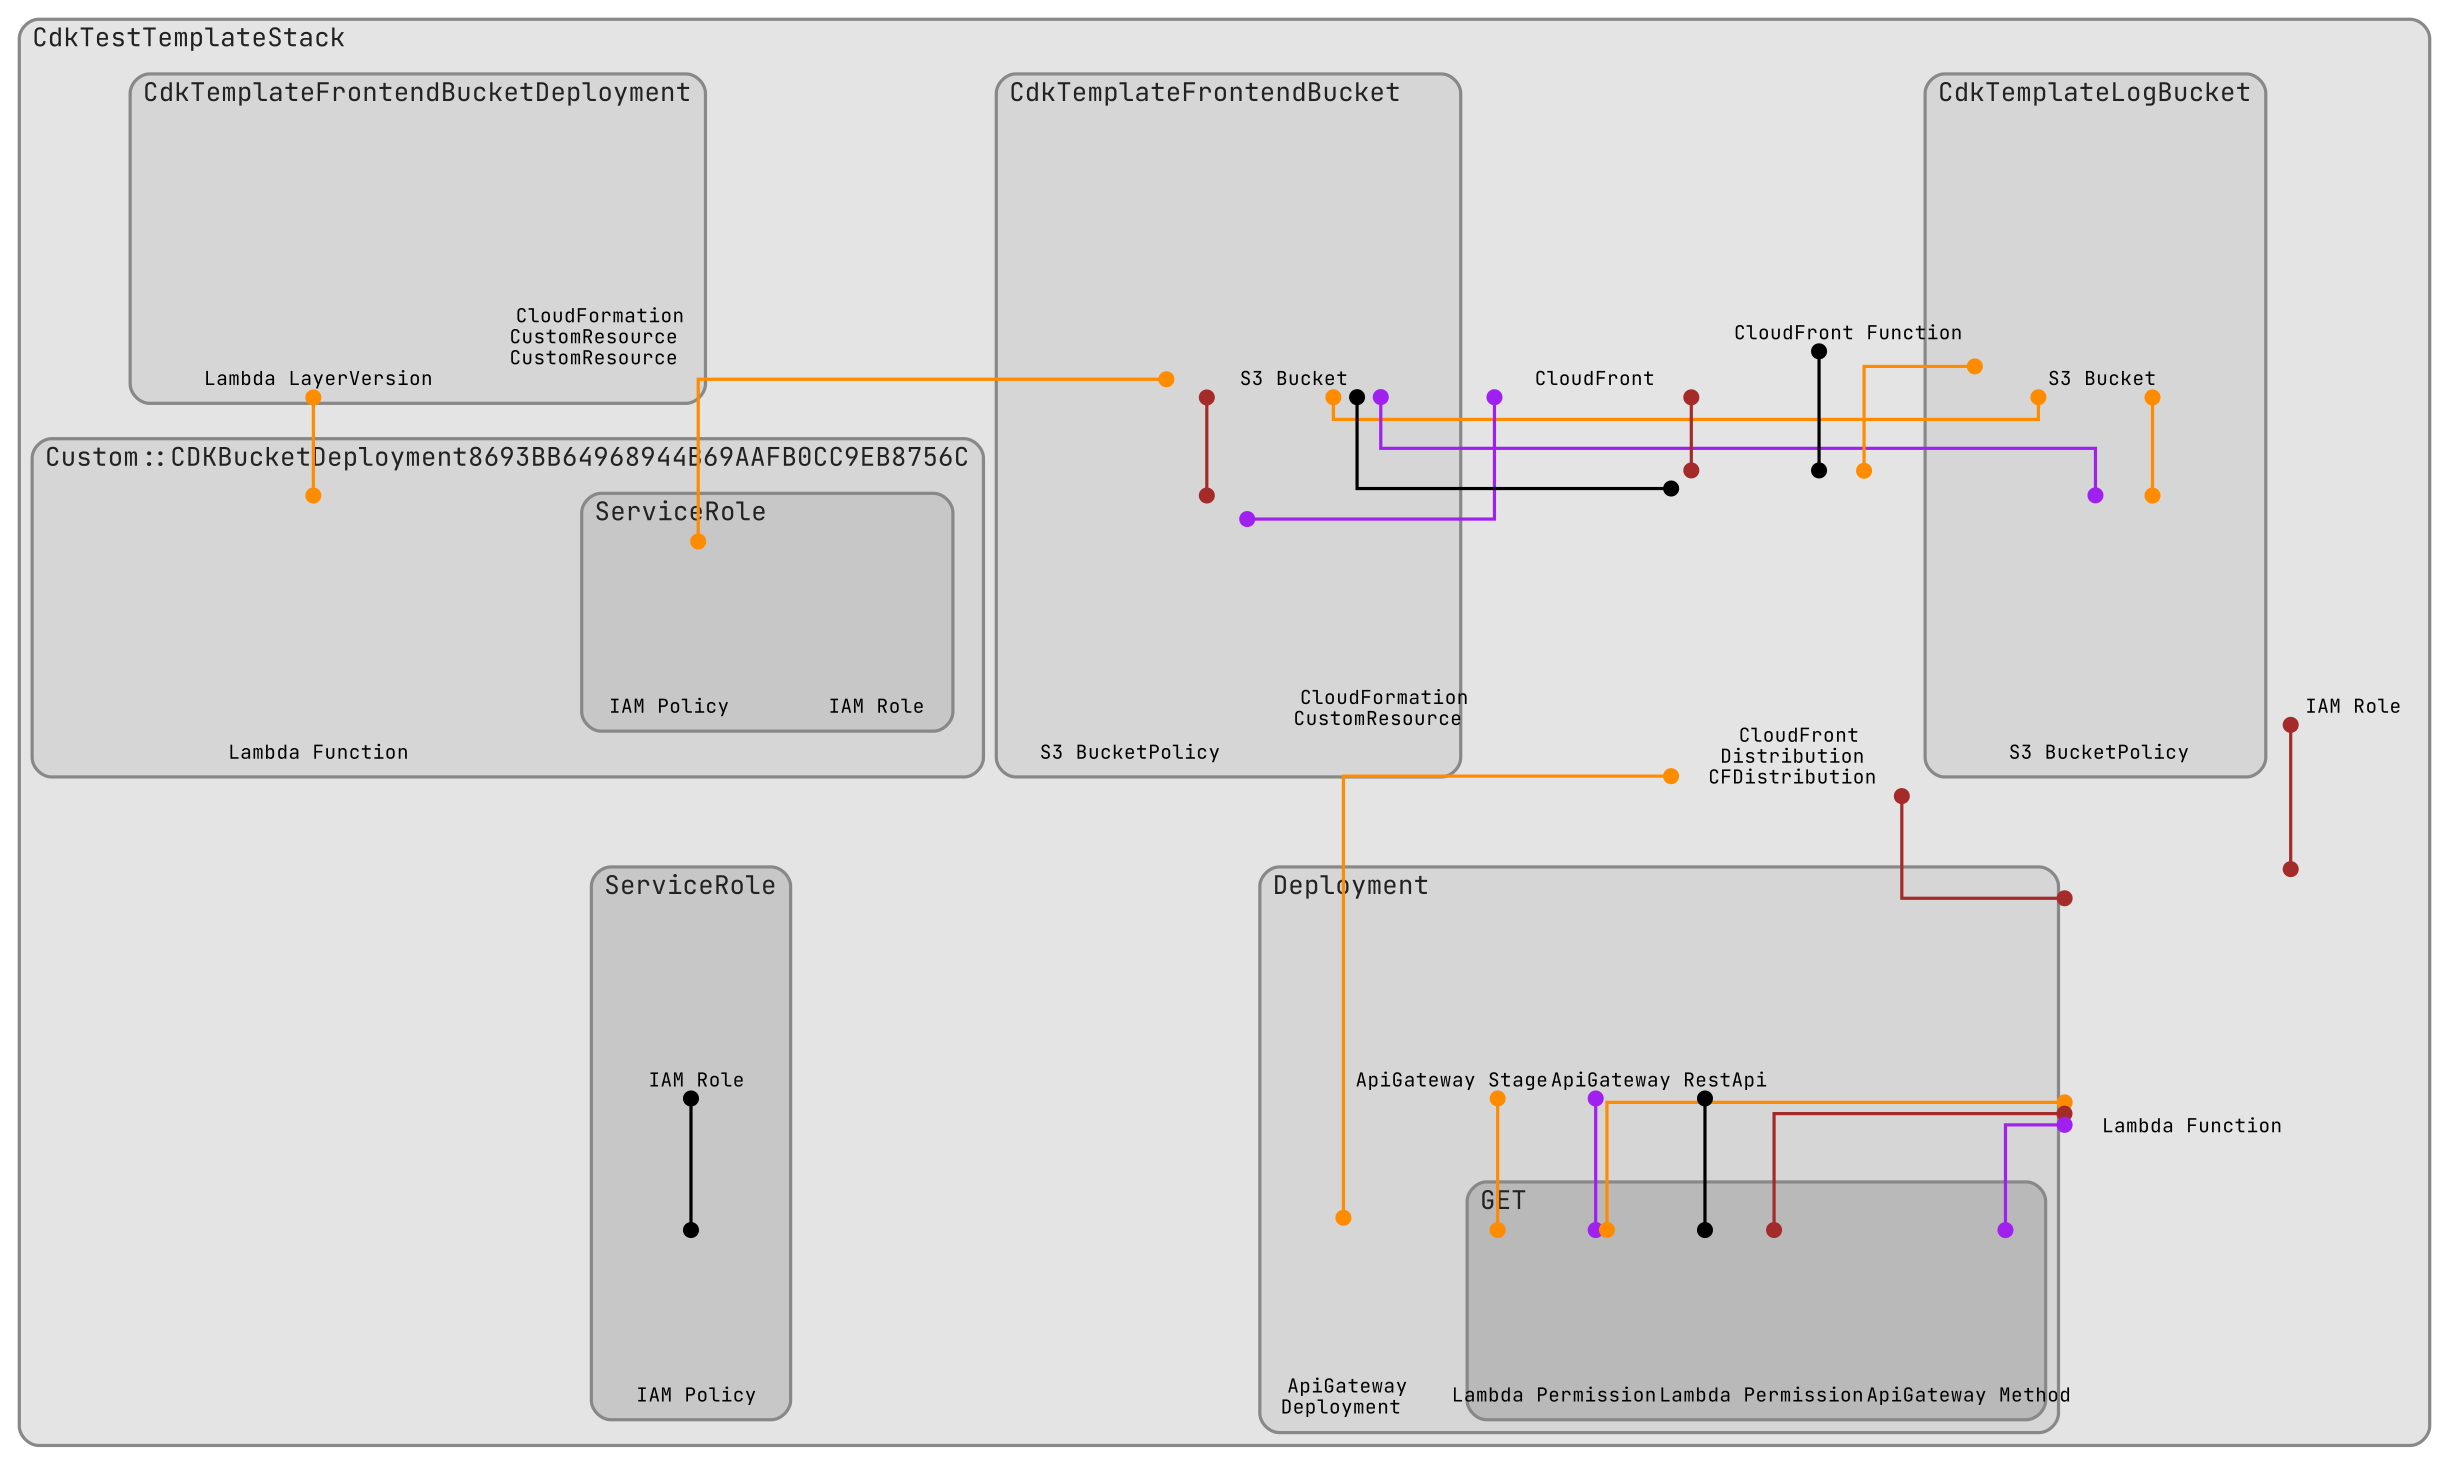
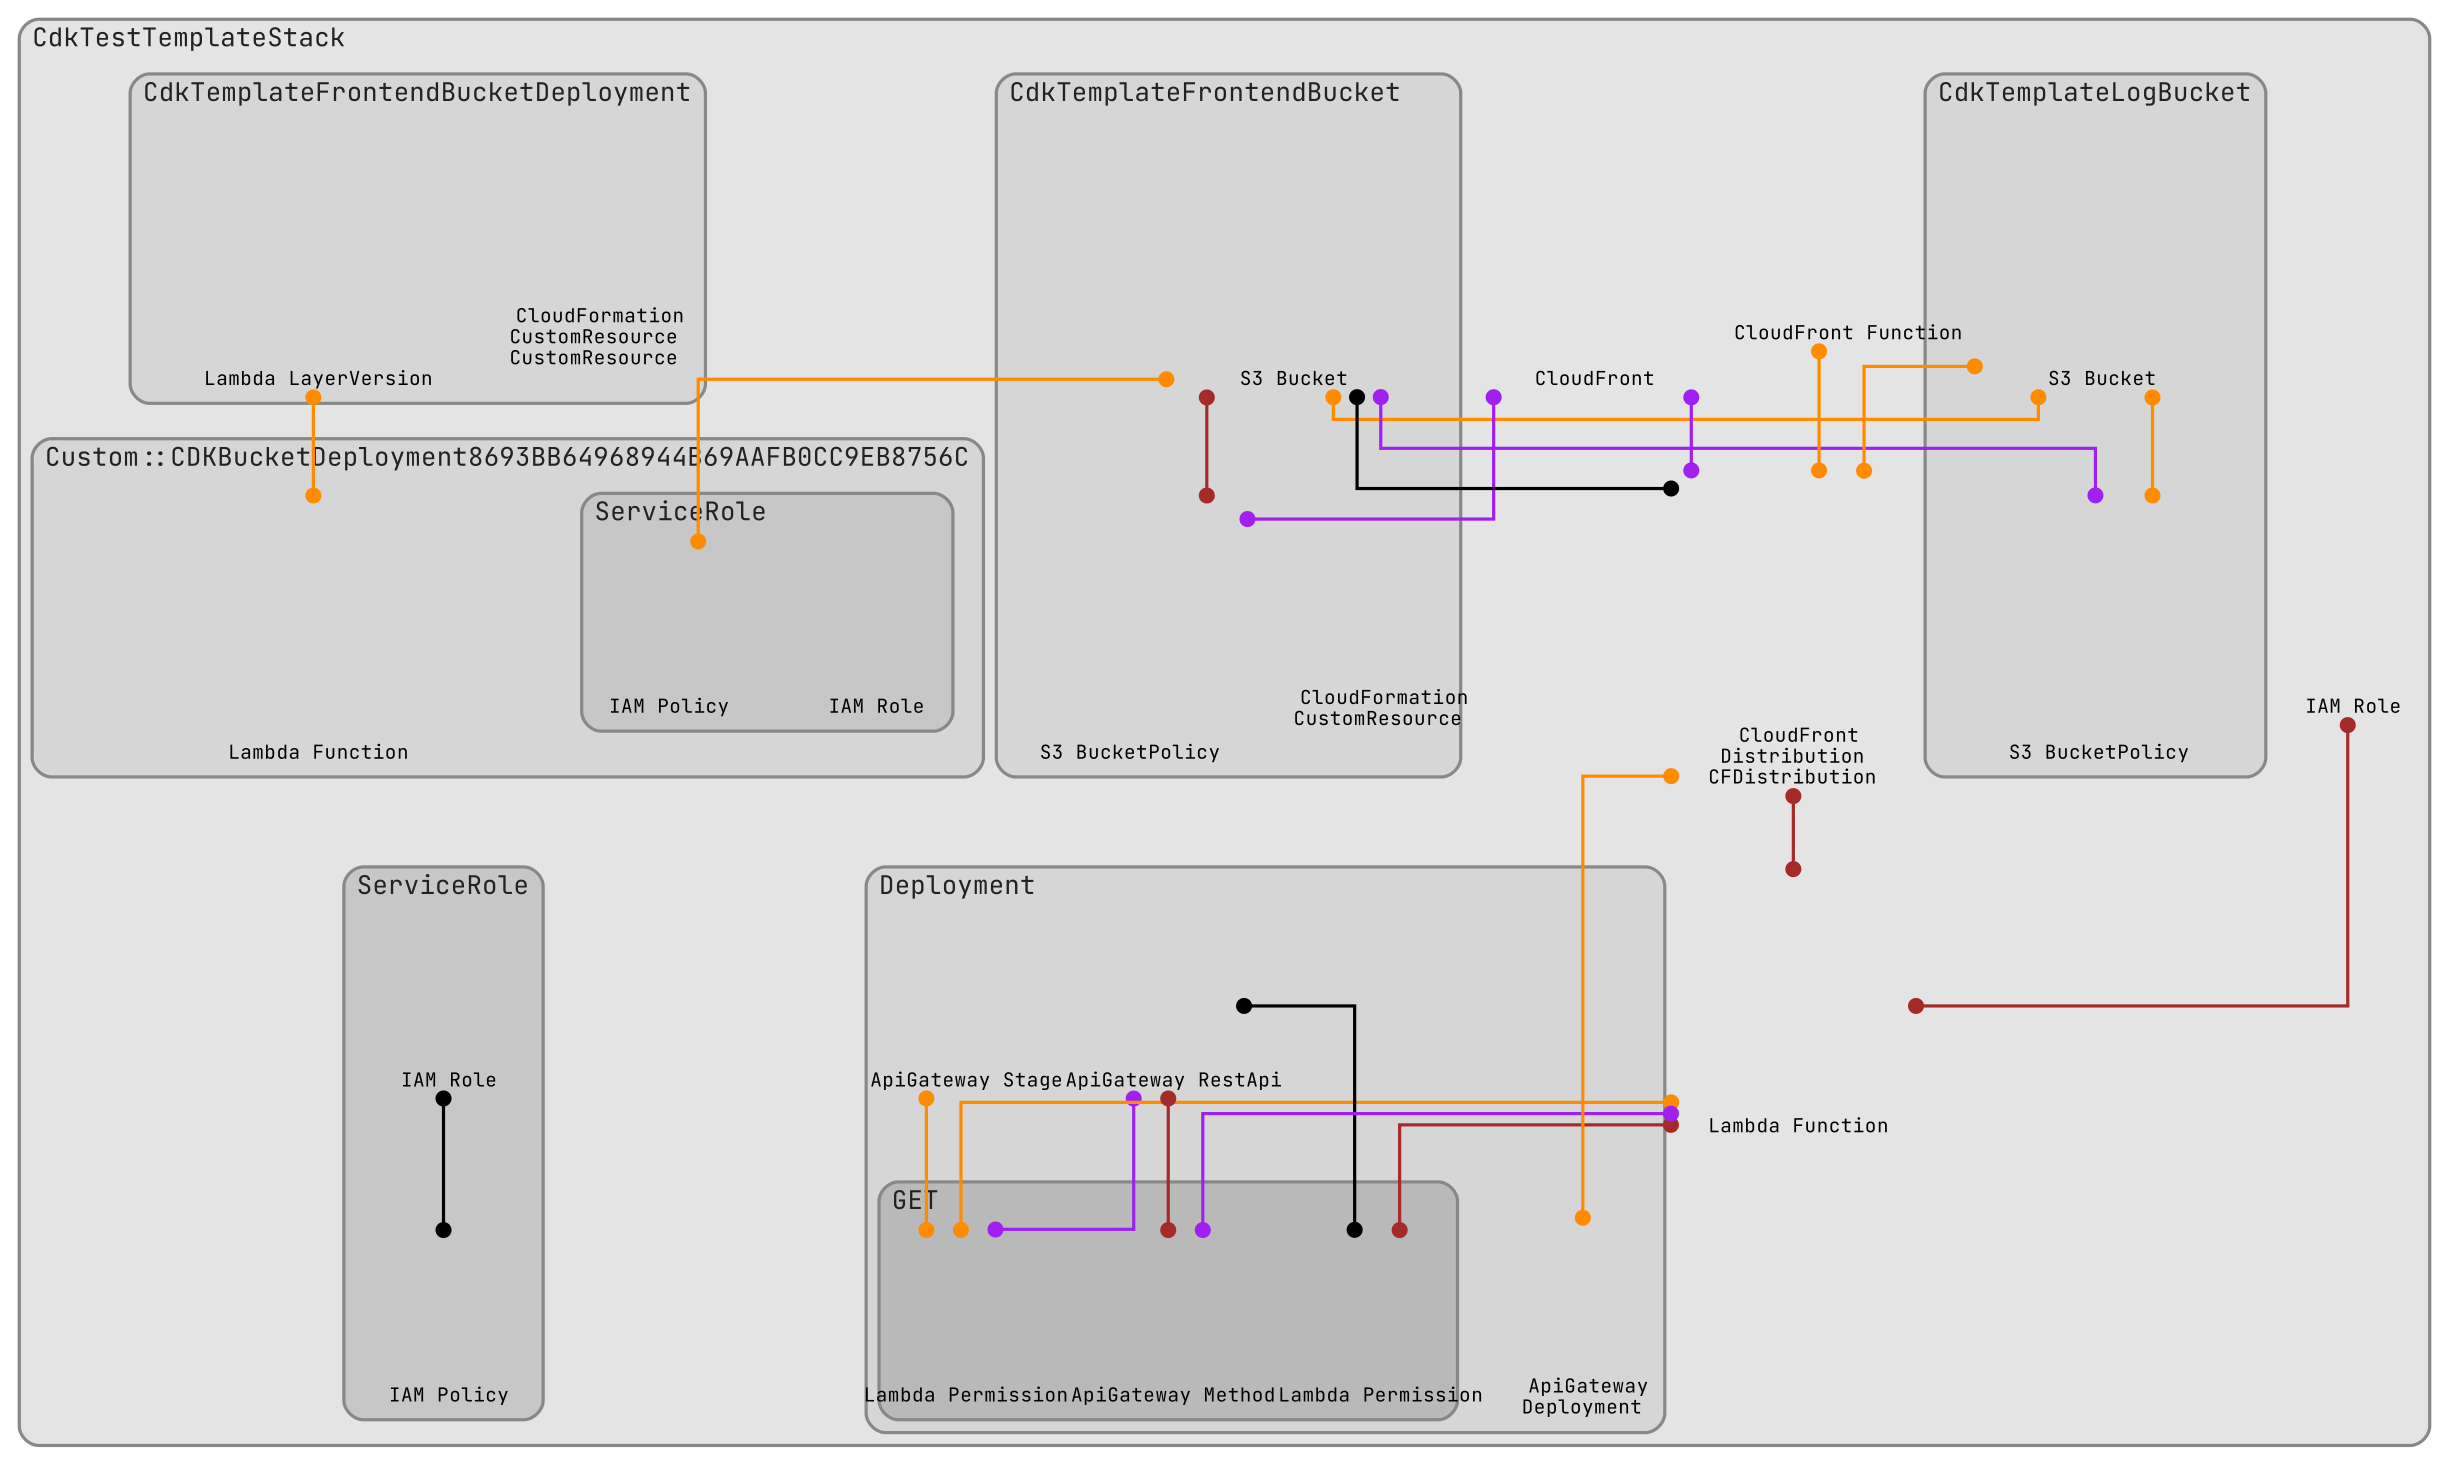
edge "CloudFront Function" -- "CloudFront Distribution CFDistribution": color black -> darkorange
edge "CloudFront" -- "CloudFront Distribution CFDistribution": color brown -> purple
edge "ApiGateway RestApi" -- "ApiGateway Method": added
